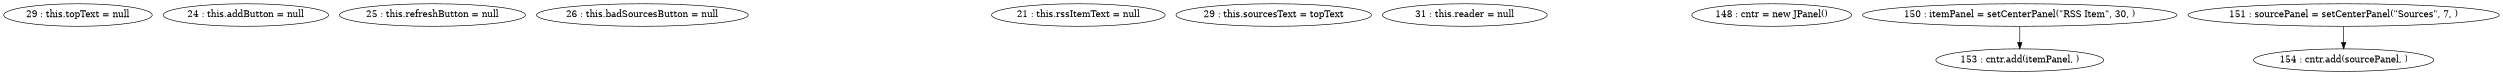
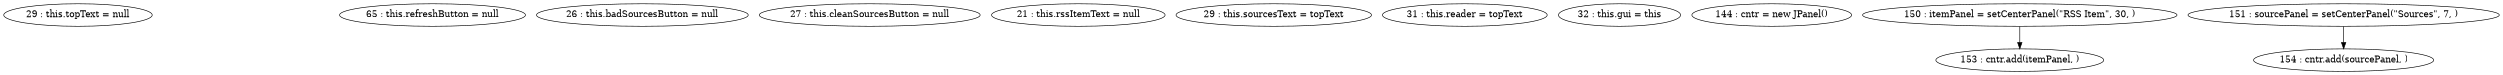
node "24 : this.addButton = null": removed
node "25 : this.refreshButton = null": label "25 : this.refreshButton = null" -> "65 : this.refreshButton = null"
node "27 : this.cleanSourcesButton = null": added
node "31 : this.reader = null": label "31 : this.reader = null" -> "31 : this.reader = topText"
node "32 : this.gui = this": added
node "148 : cntr = new JPanel()": label "148 : cntr = new JPanel()" -> "144 : cntr = new JPanel()"
